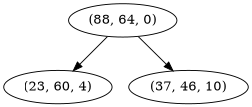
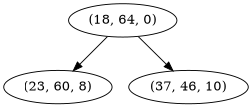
node "(88, 64, 0)": label "(88, 64, 0)" -> "(18, 64, 0)"
node "(23, 60, 4)": label "(23, 60, 4)" -> "(23, 60, 8)"
